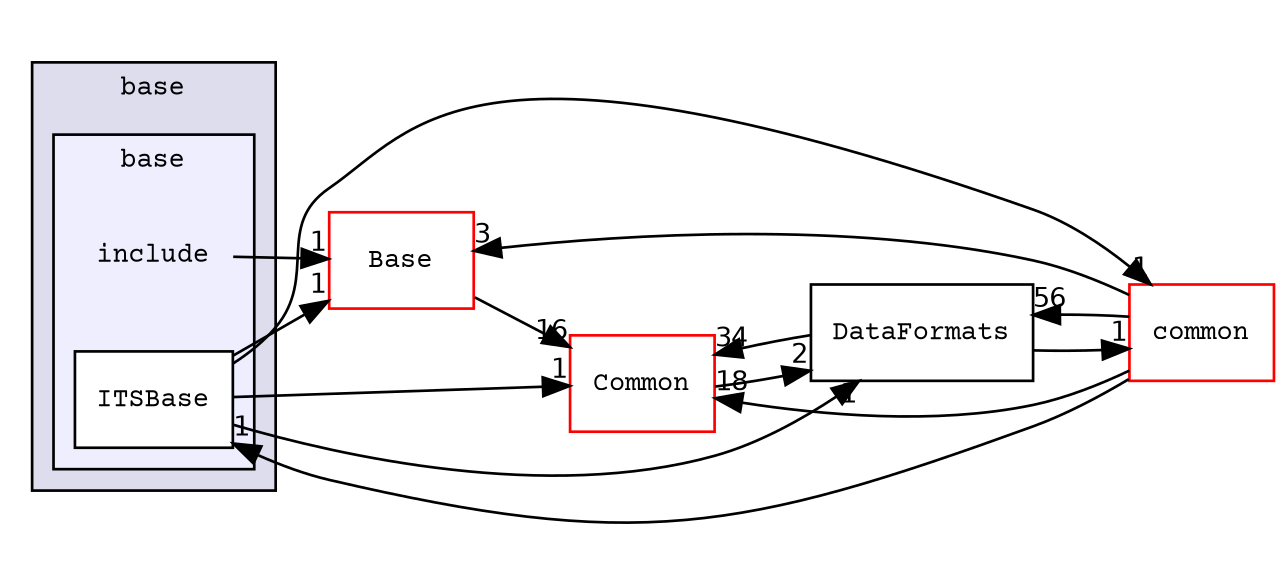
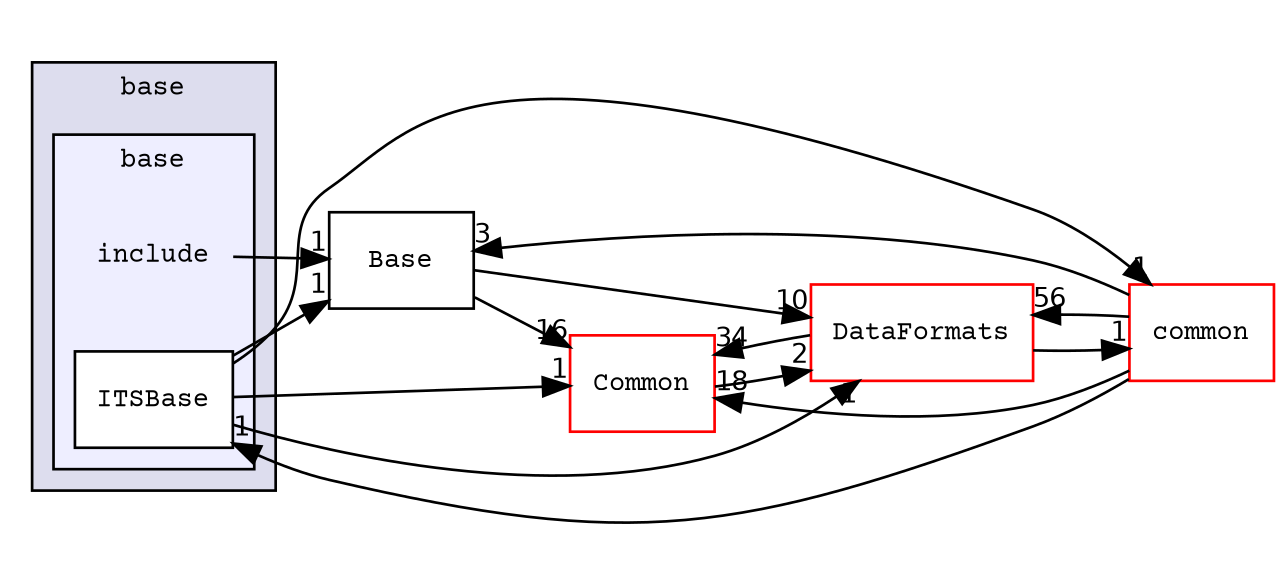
node "Base": color red -> black
edge "Base" -> "DataFormats": added
node "DataFormats": color black -> red
